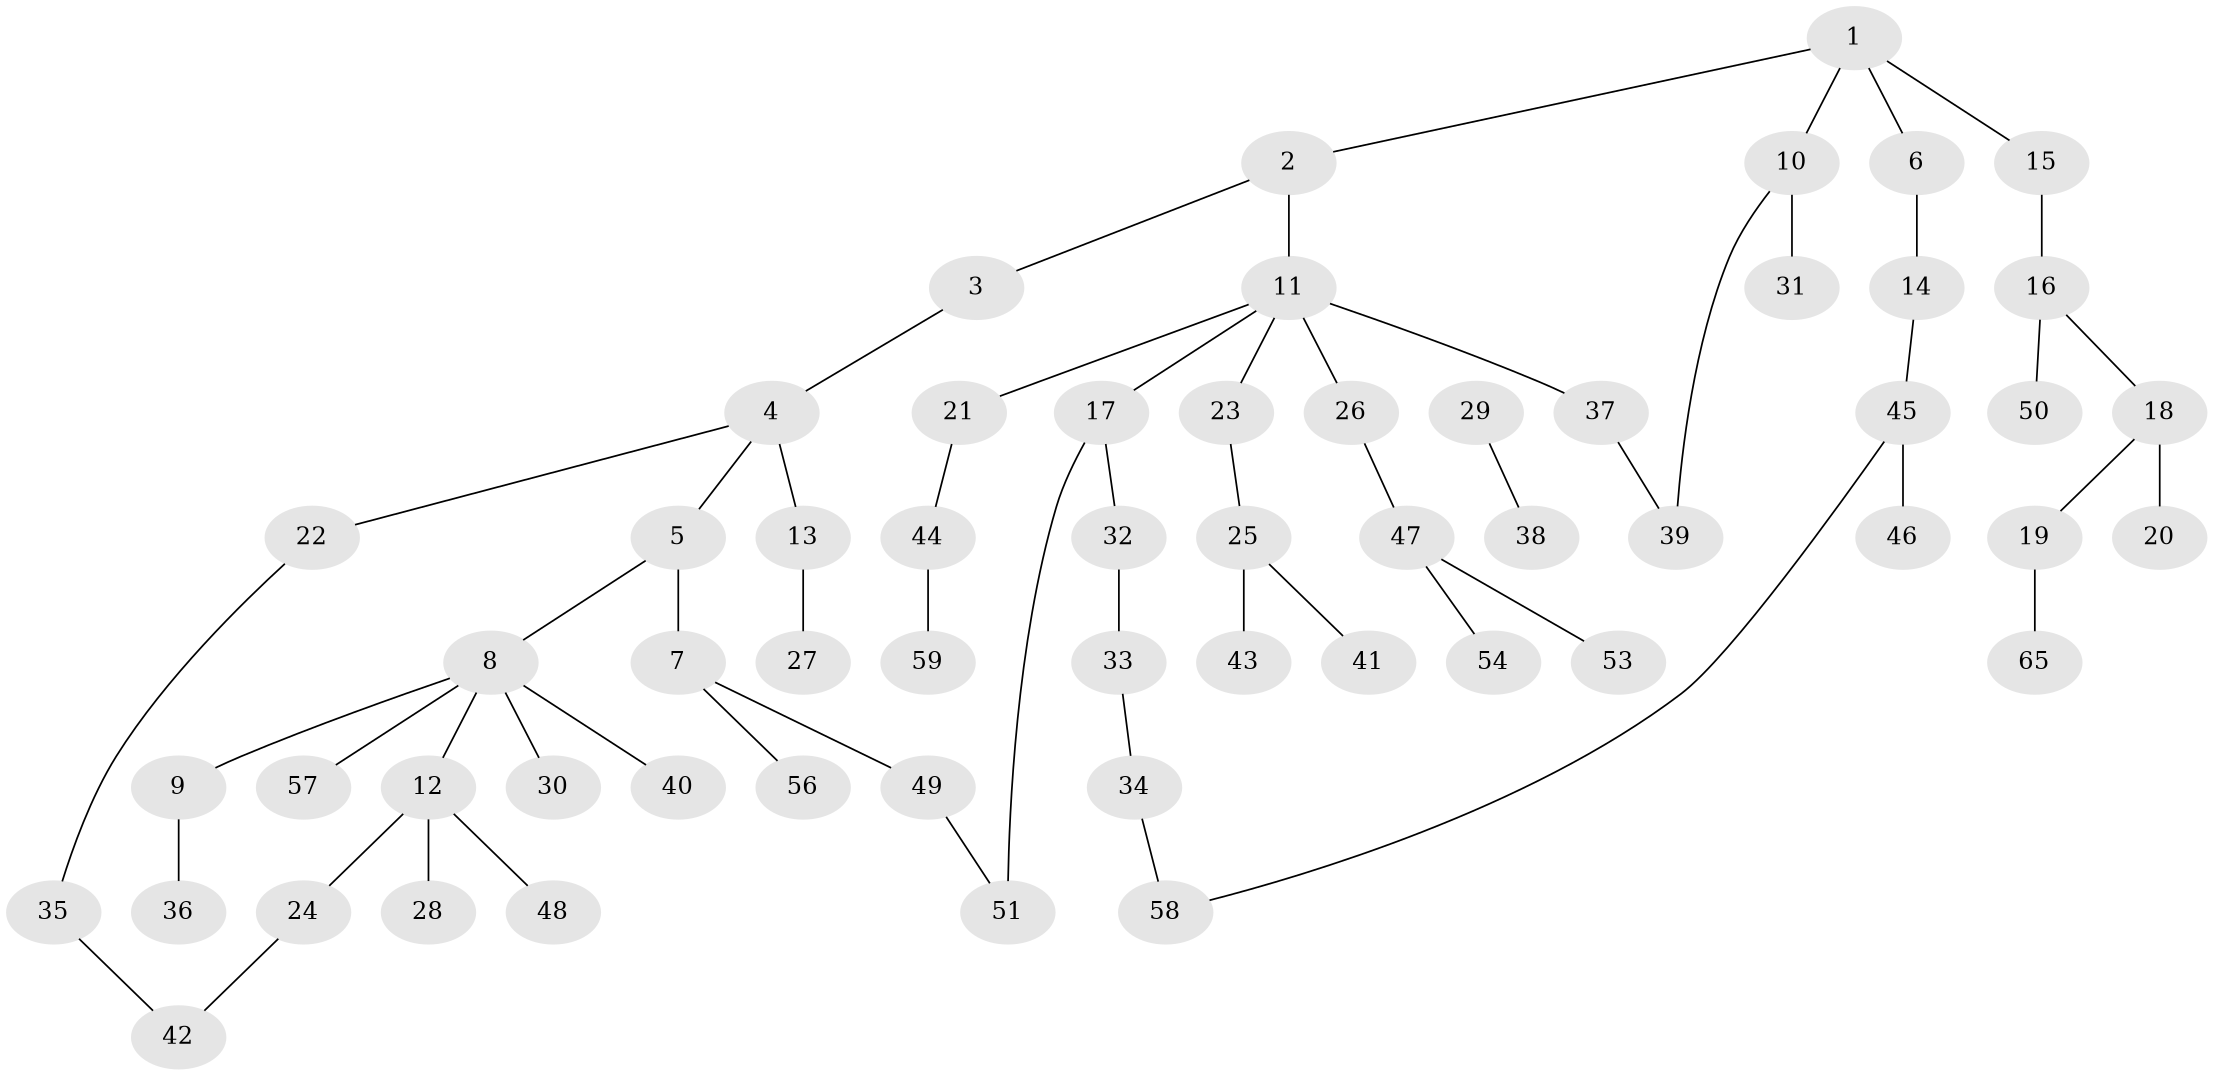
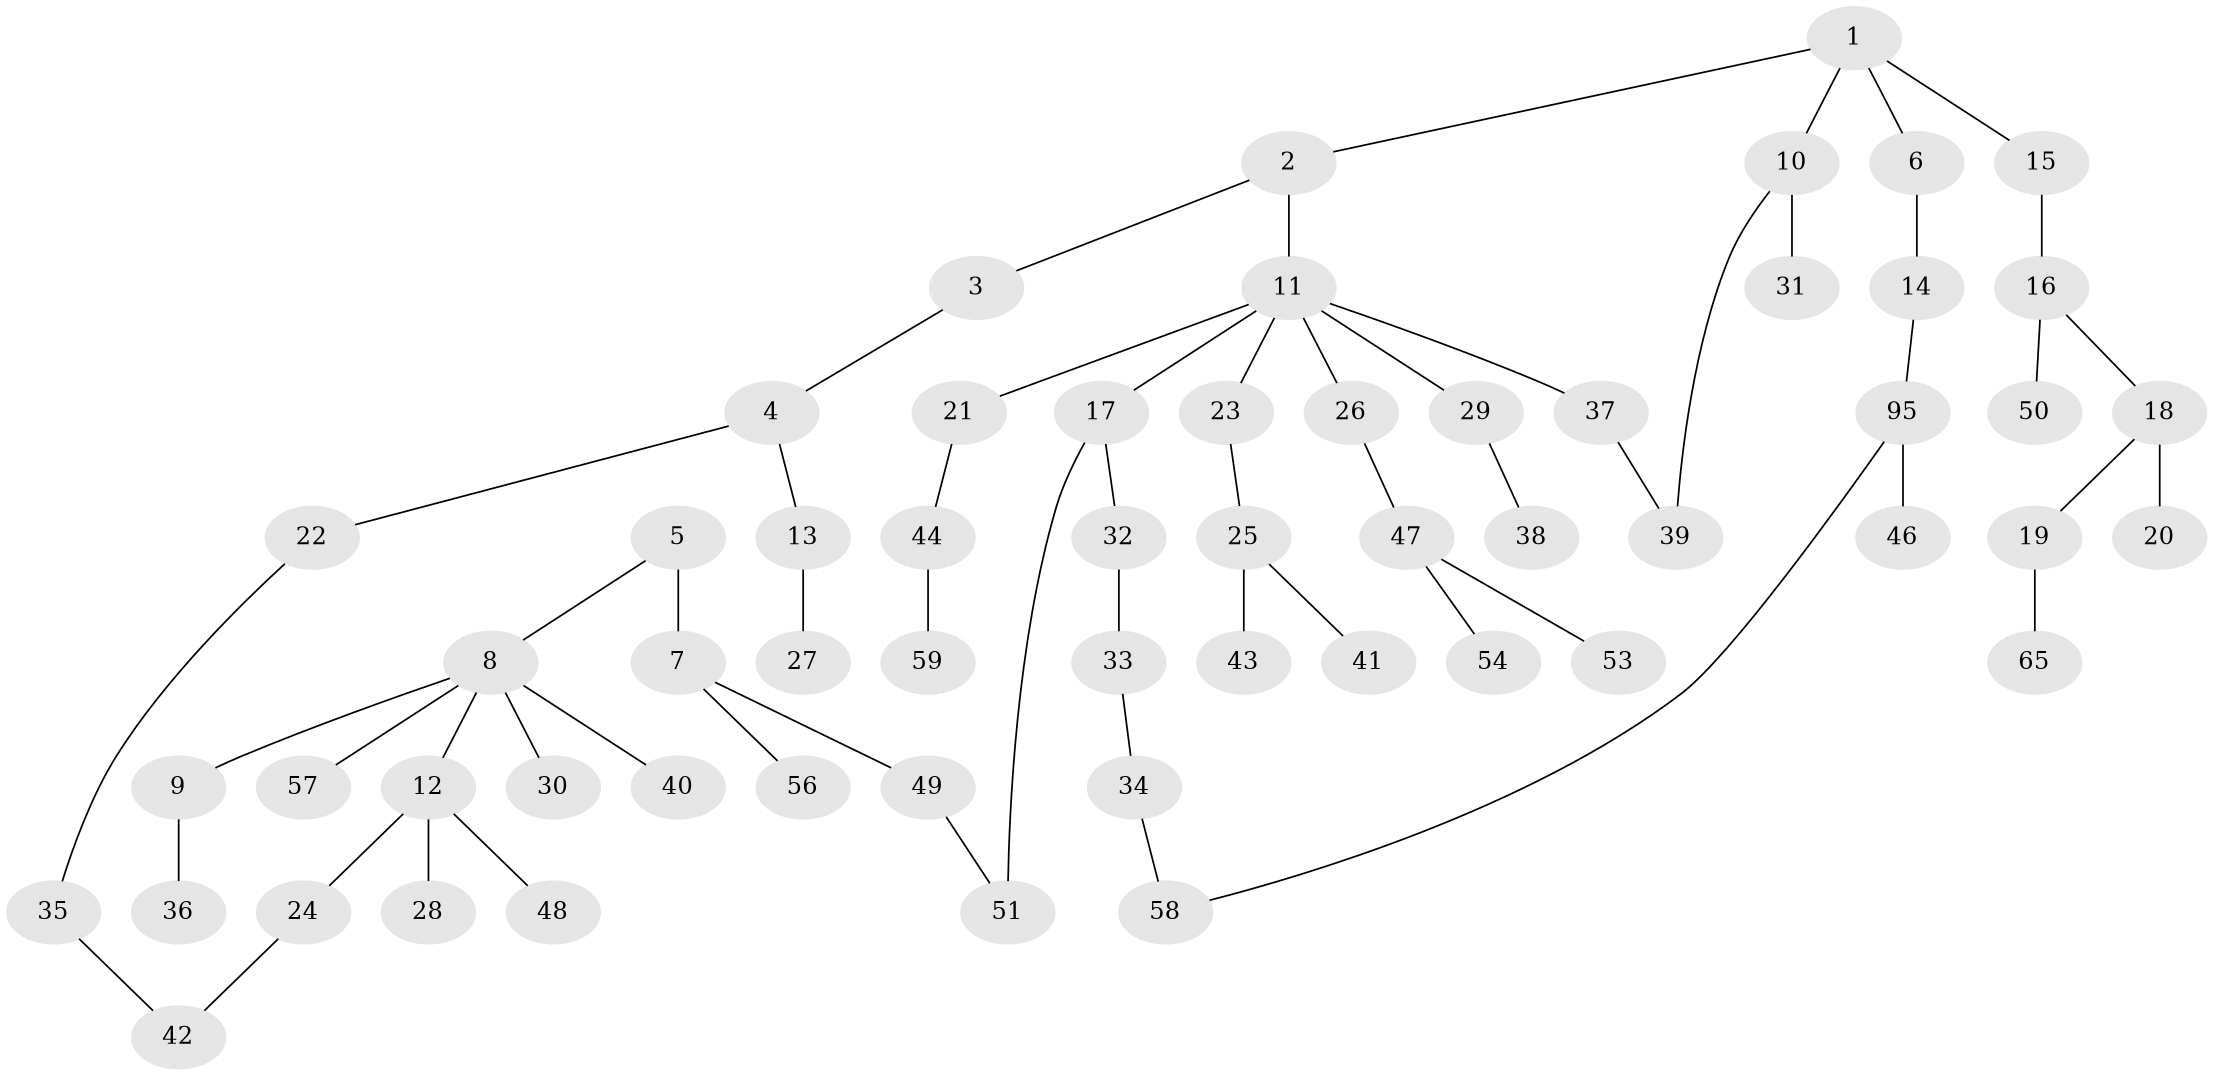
edge "11" -- "29": added
node "45": label "45" -> "95"
edge "4" -- "5": removed
